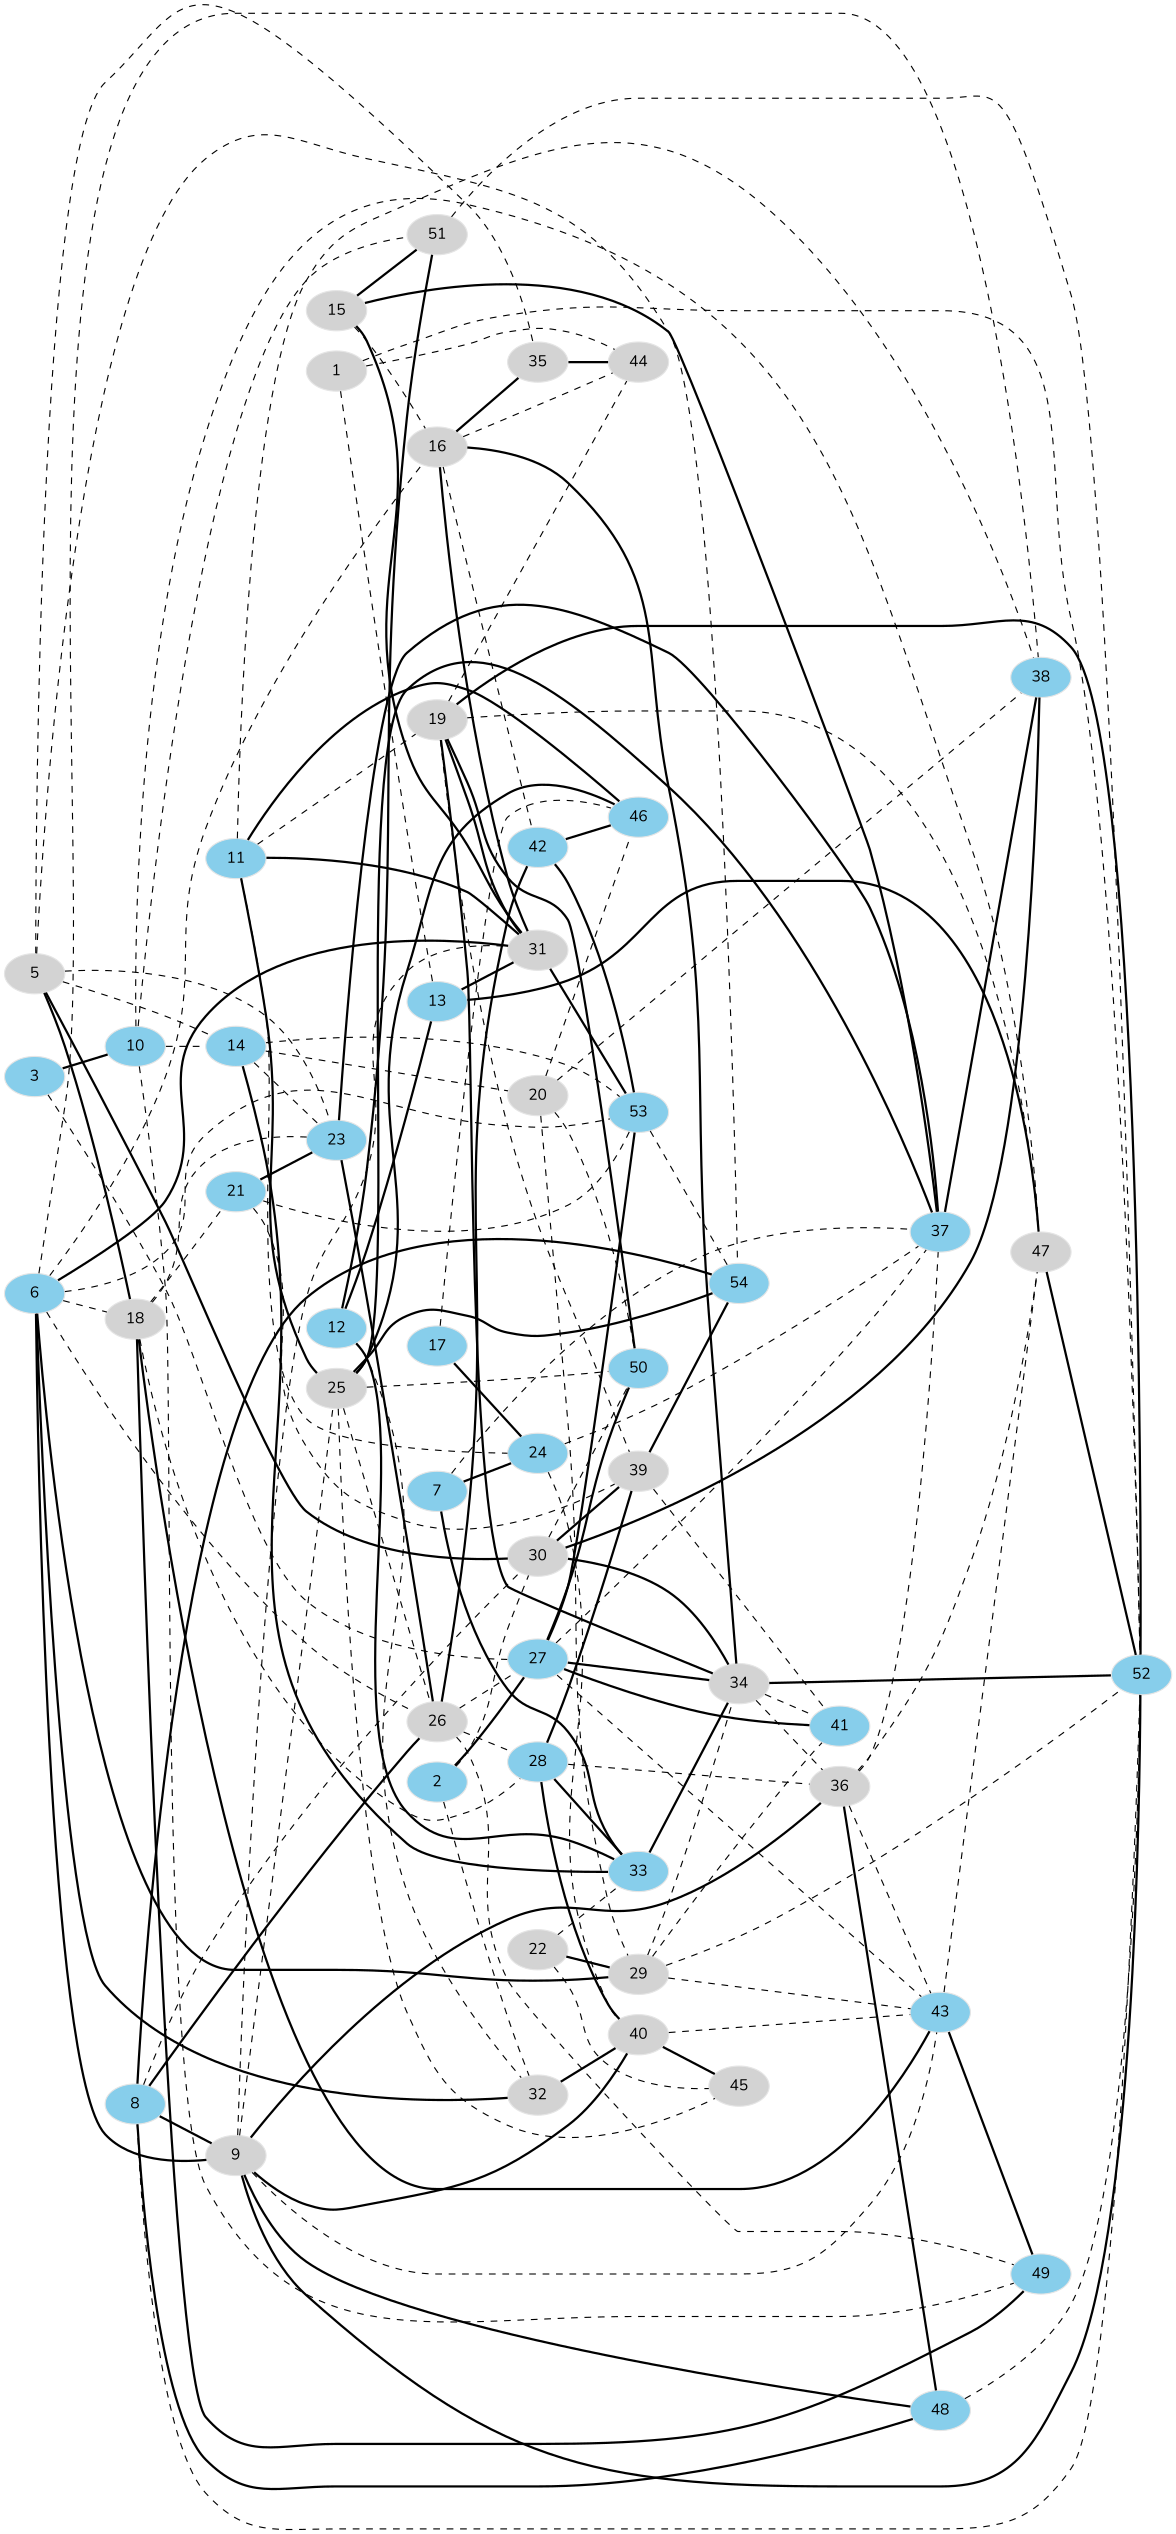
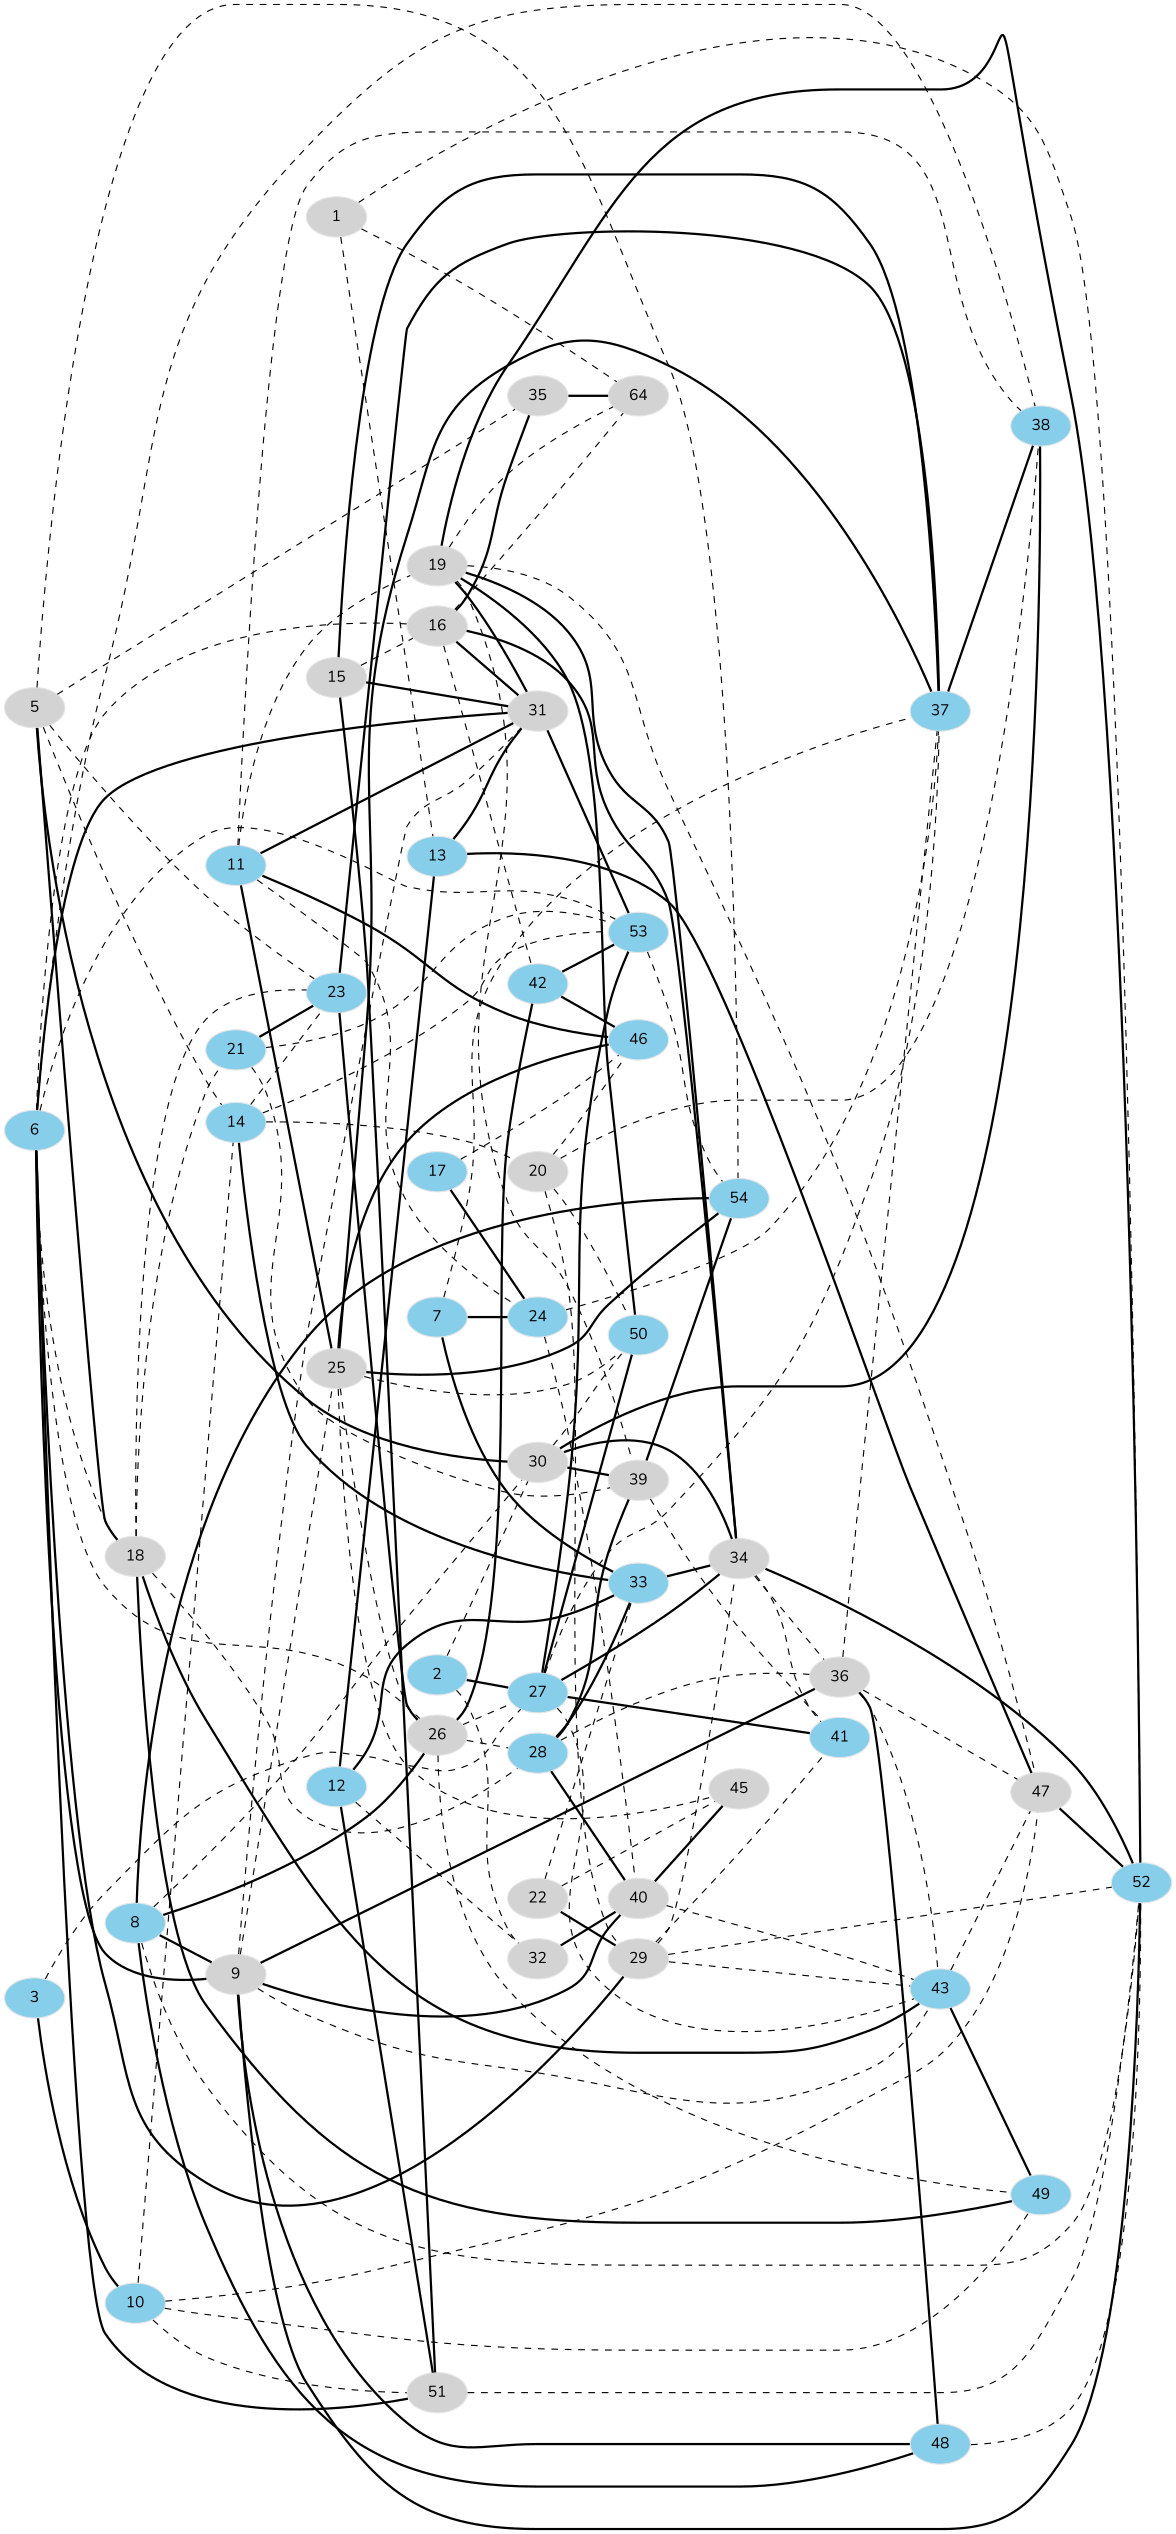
node "44": label "44" -> "64"
edge "6" -- "32": now "6" -- "51"
